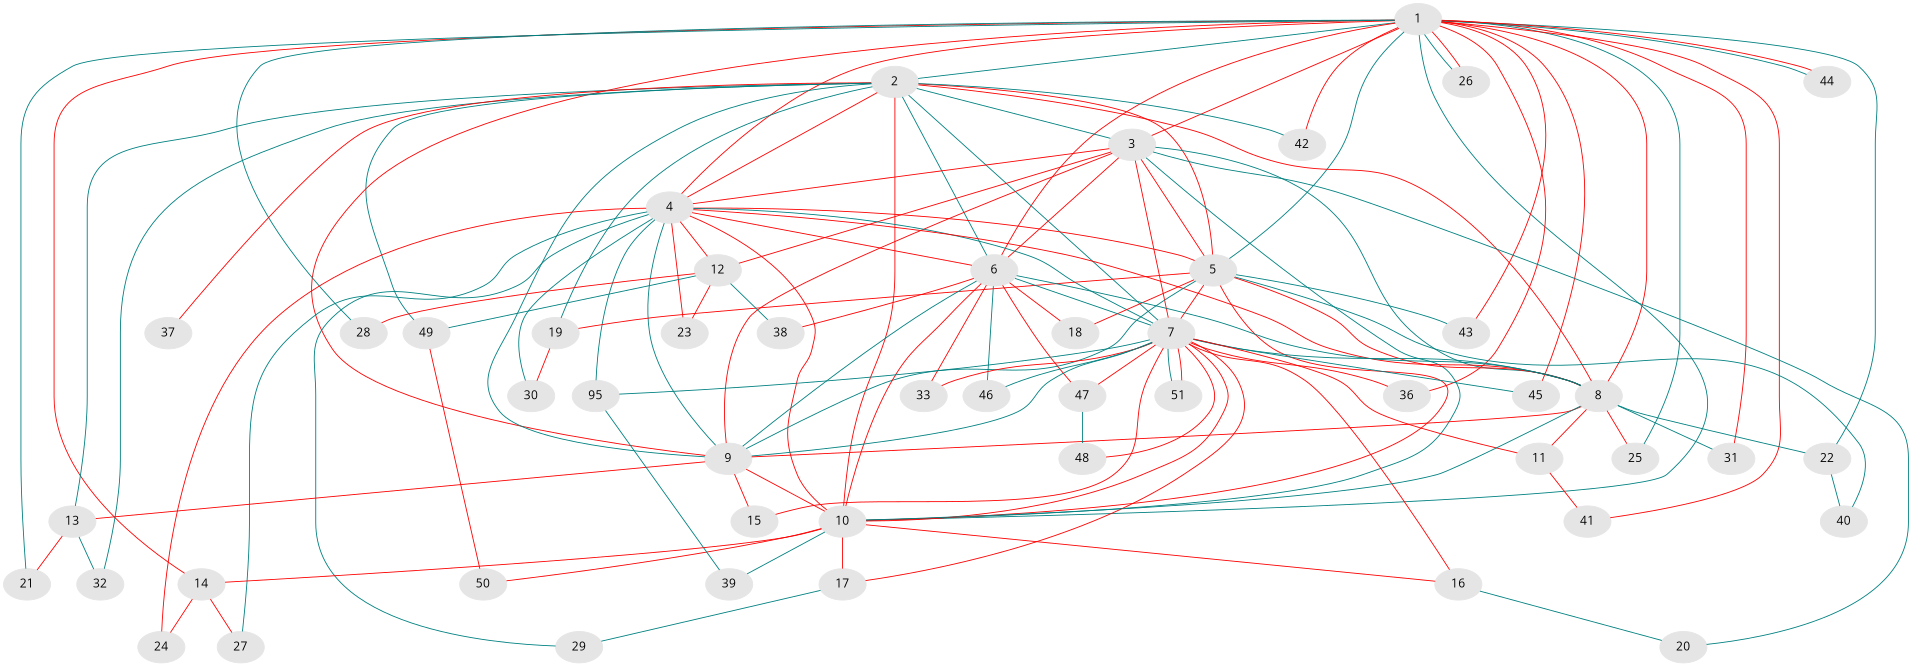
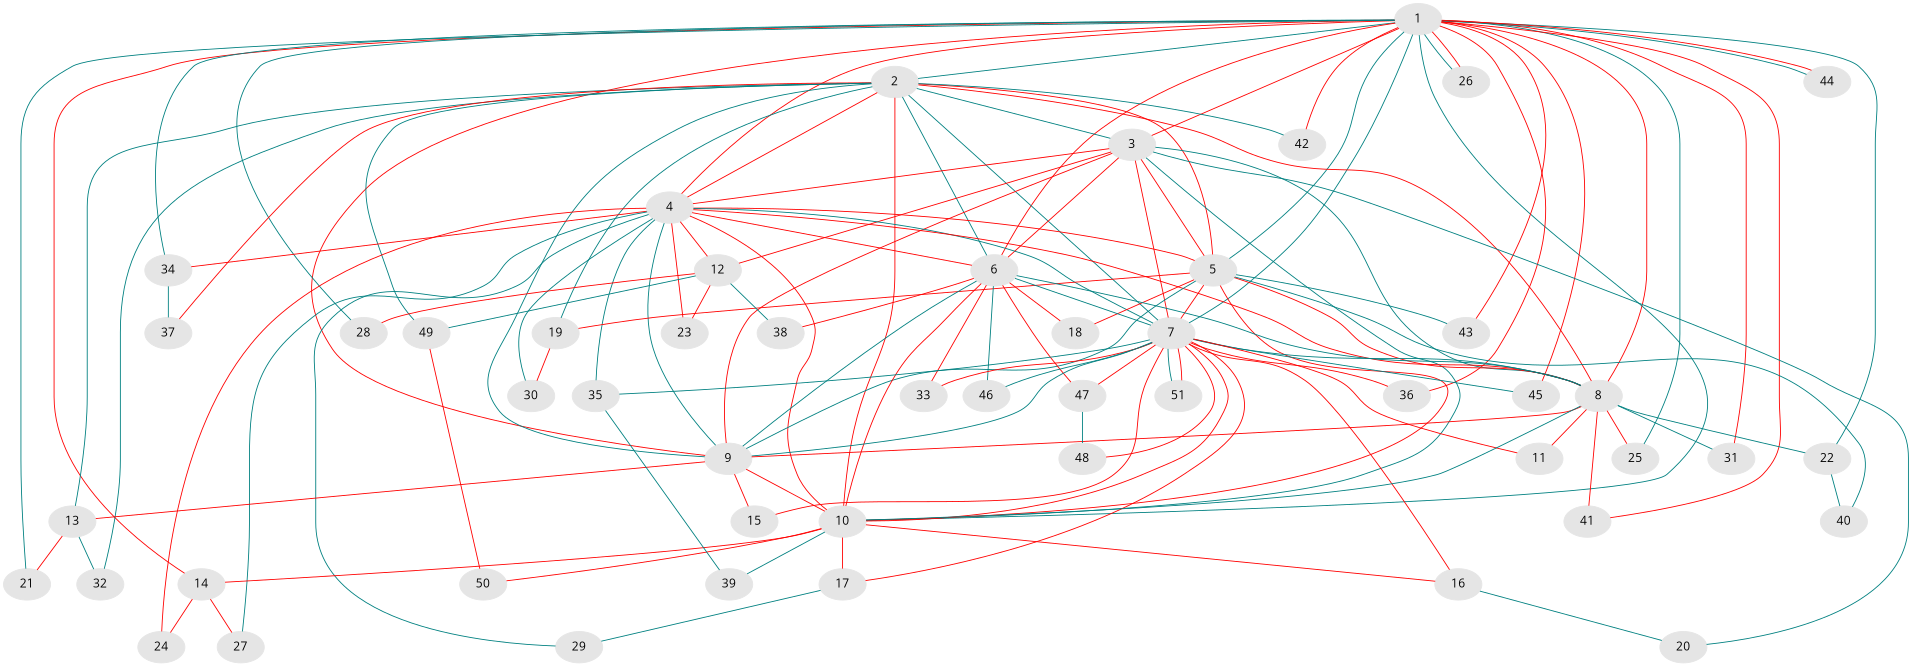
edge "1" -- "7": added
node "34": added
node "95": label "95" -> "35"
edge "11" -- "41": now "8" -- "41"
